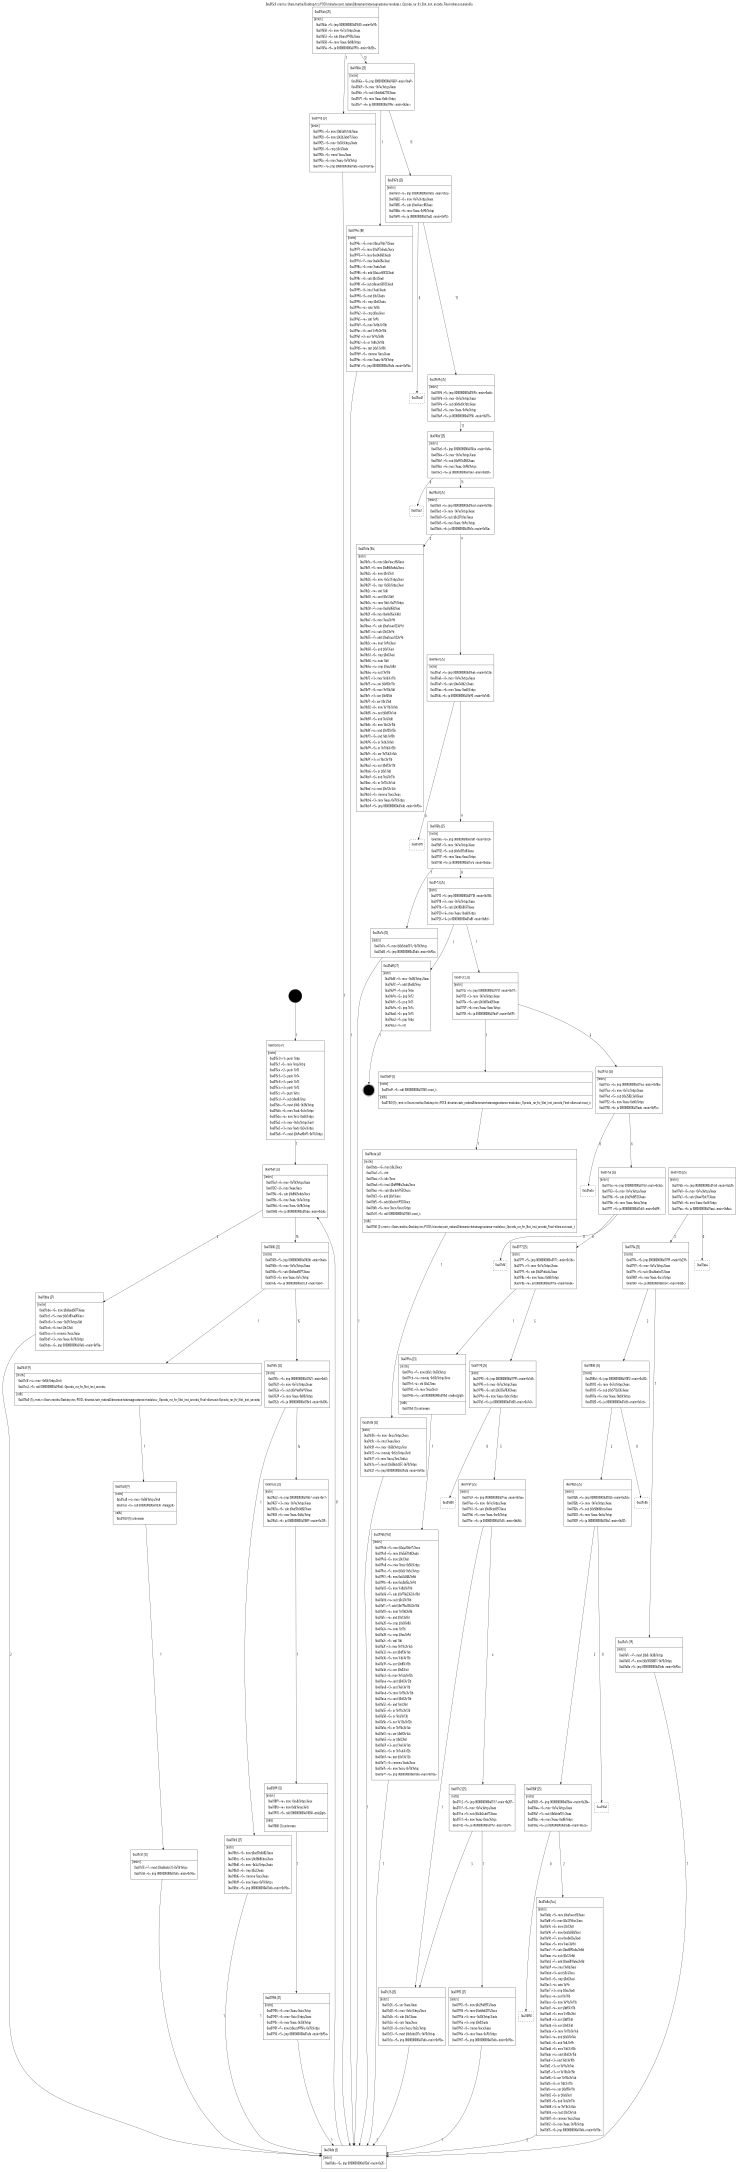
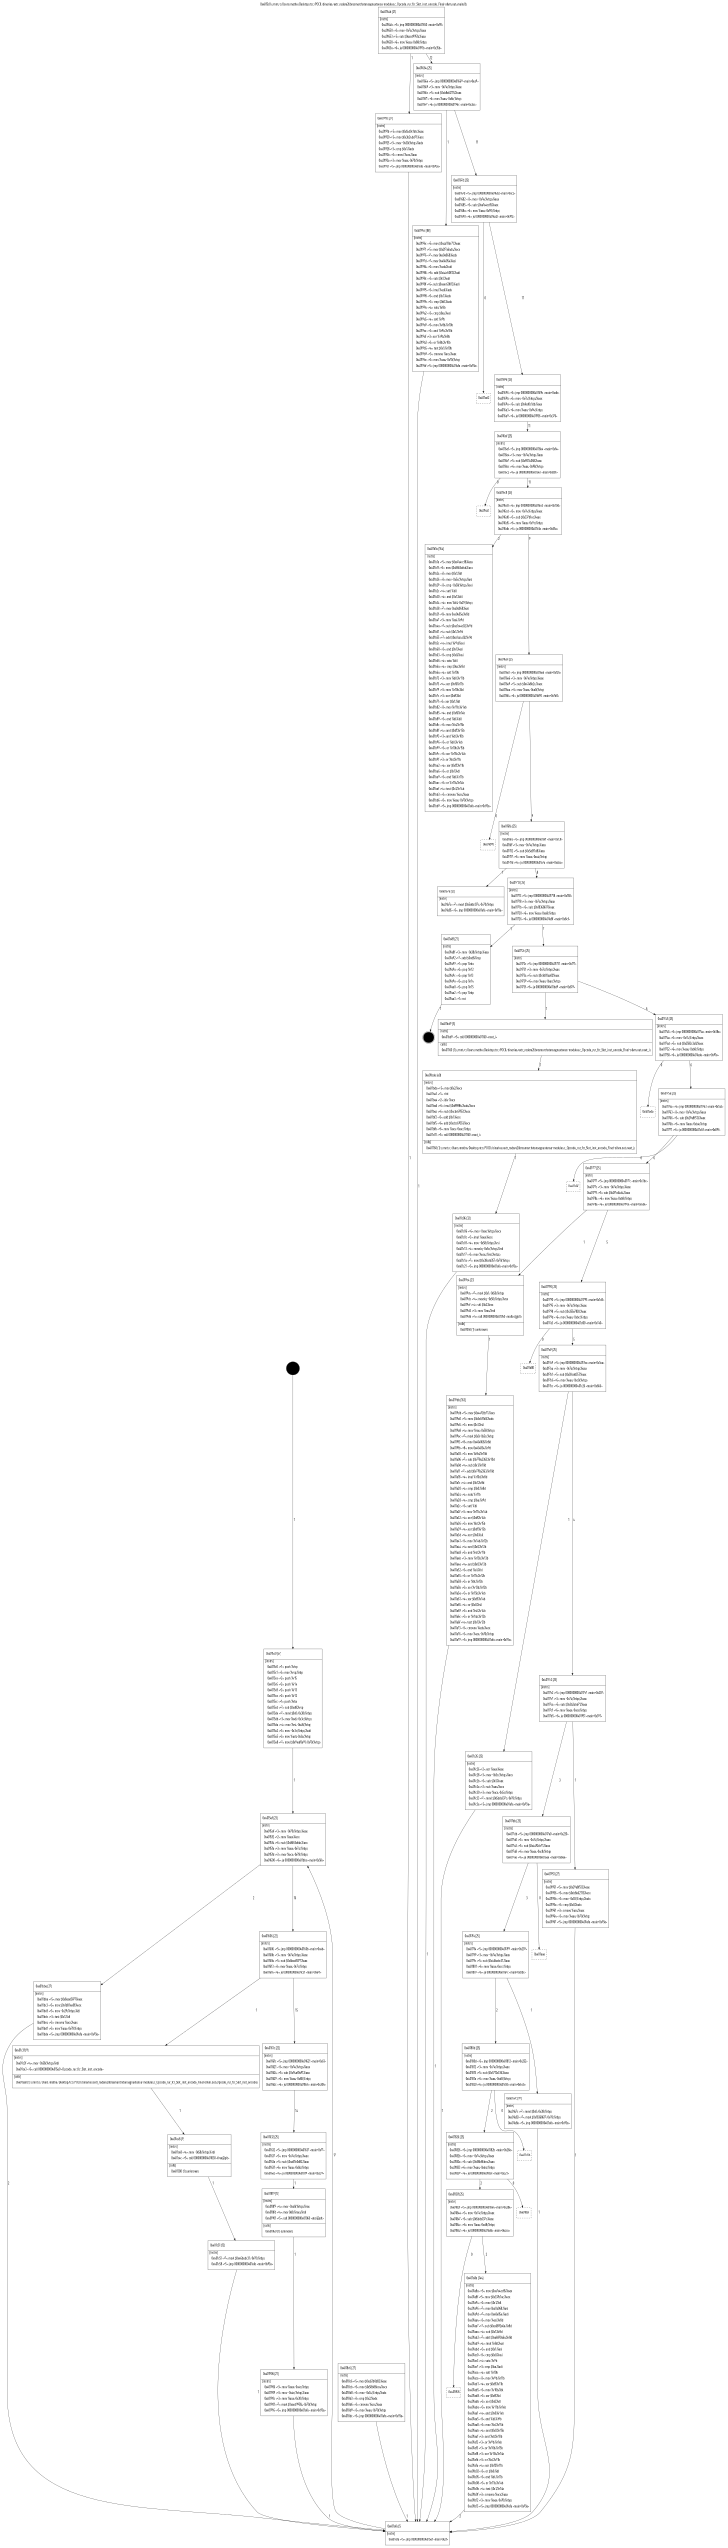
edge "0x401a7e [12]" -> "0x401efa [5]": removed, label "1"
edge "0x40161c [22]" -> "0x4018c6 [27]": removed, label "1"
edge "0x4017c2 [25]" -> "0x401c26 [25]": now "0x4017c2 [25]" -> "0x4017db [25]"
